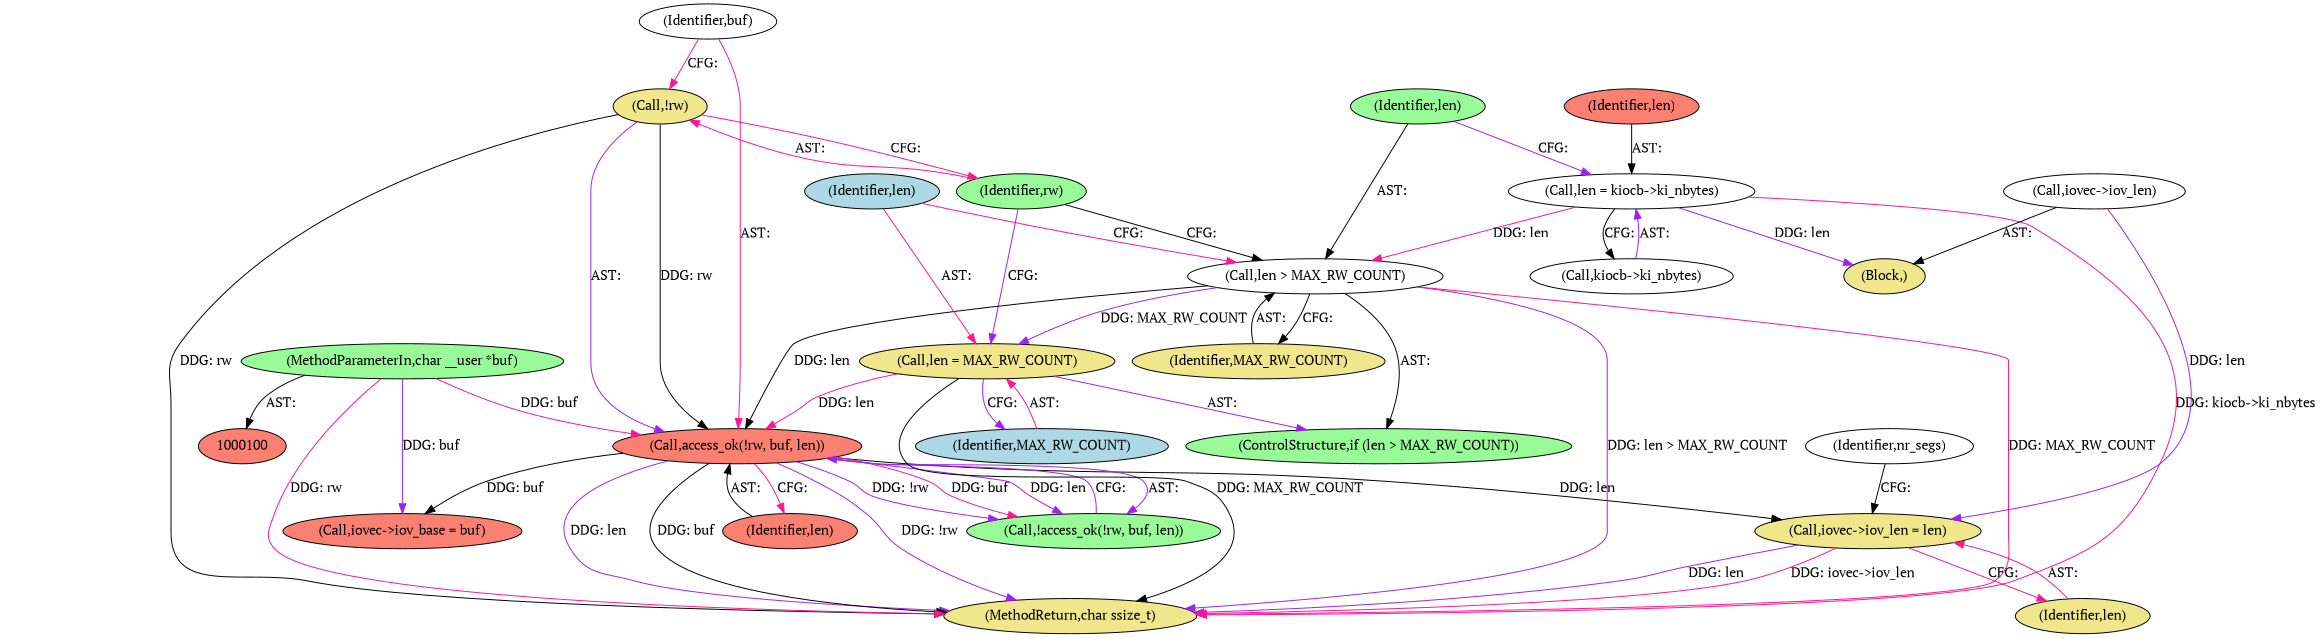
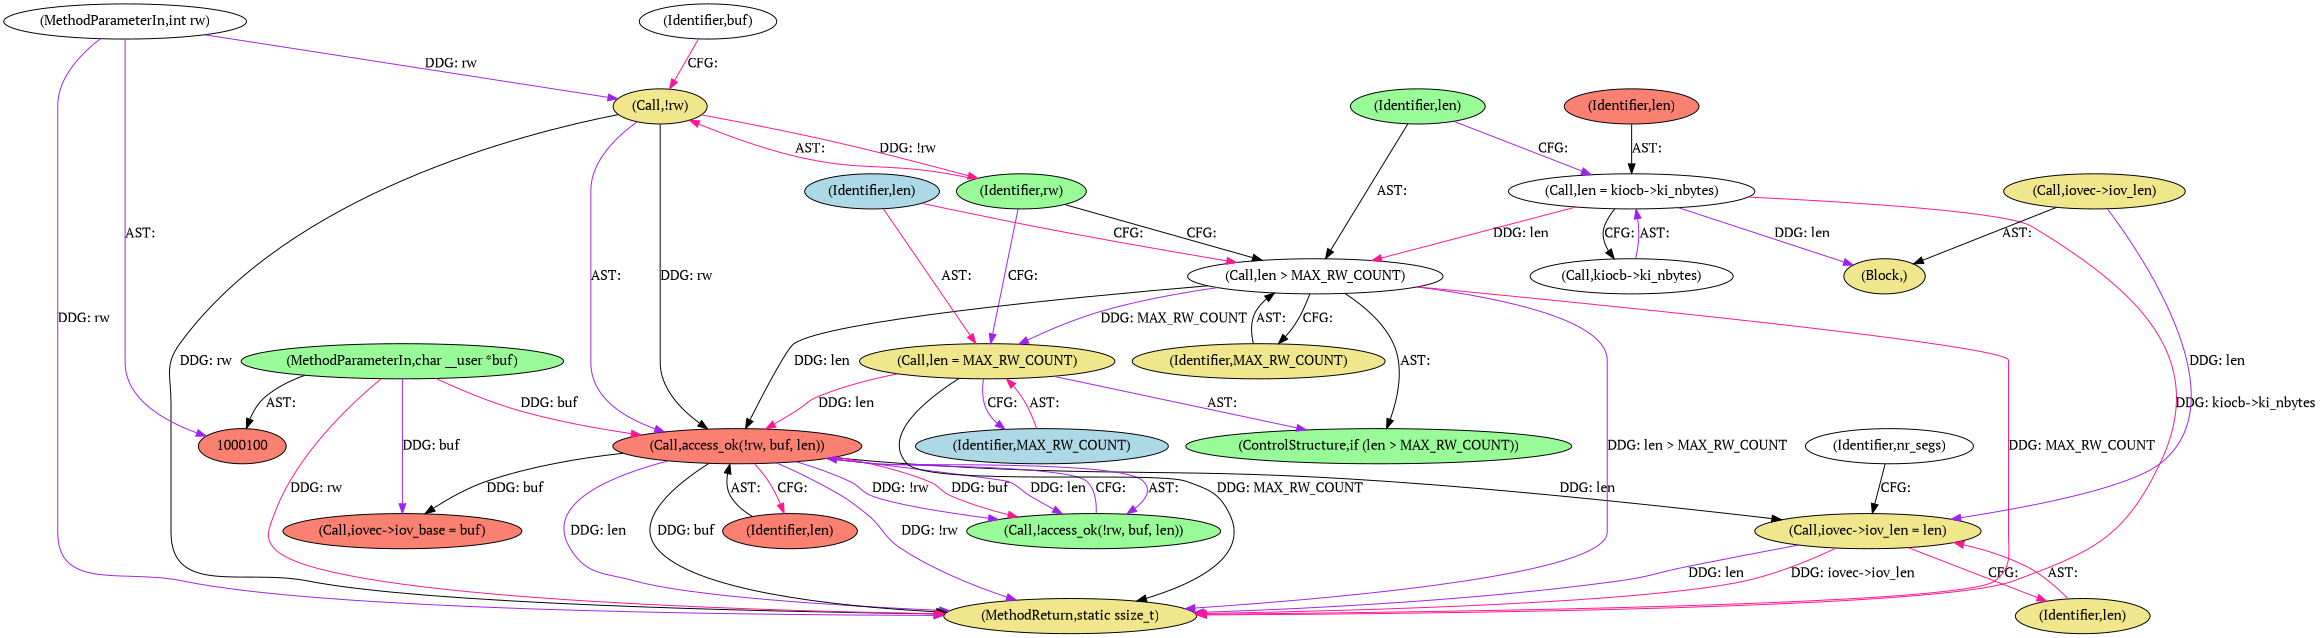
node "(MethodParameterIn,int rw)": added
edge "(Call,!rw)" -> "(Identifier,rw)": label "CFG: " -> "DDG: !rw"
node "(Call,iovec->iov_len)": fillcolor white -> khaki
edge "(Identifier,buf)" -> "(Call,access_ok(!rw, buf, len))": removed, label "AST:"
node "(MethodReturn,char ssize_t)": label "(MethodReturn,char ssize_t)" -> "(MethodReturn,static ssize_t)"
